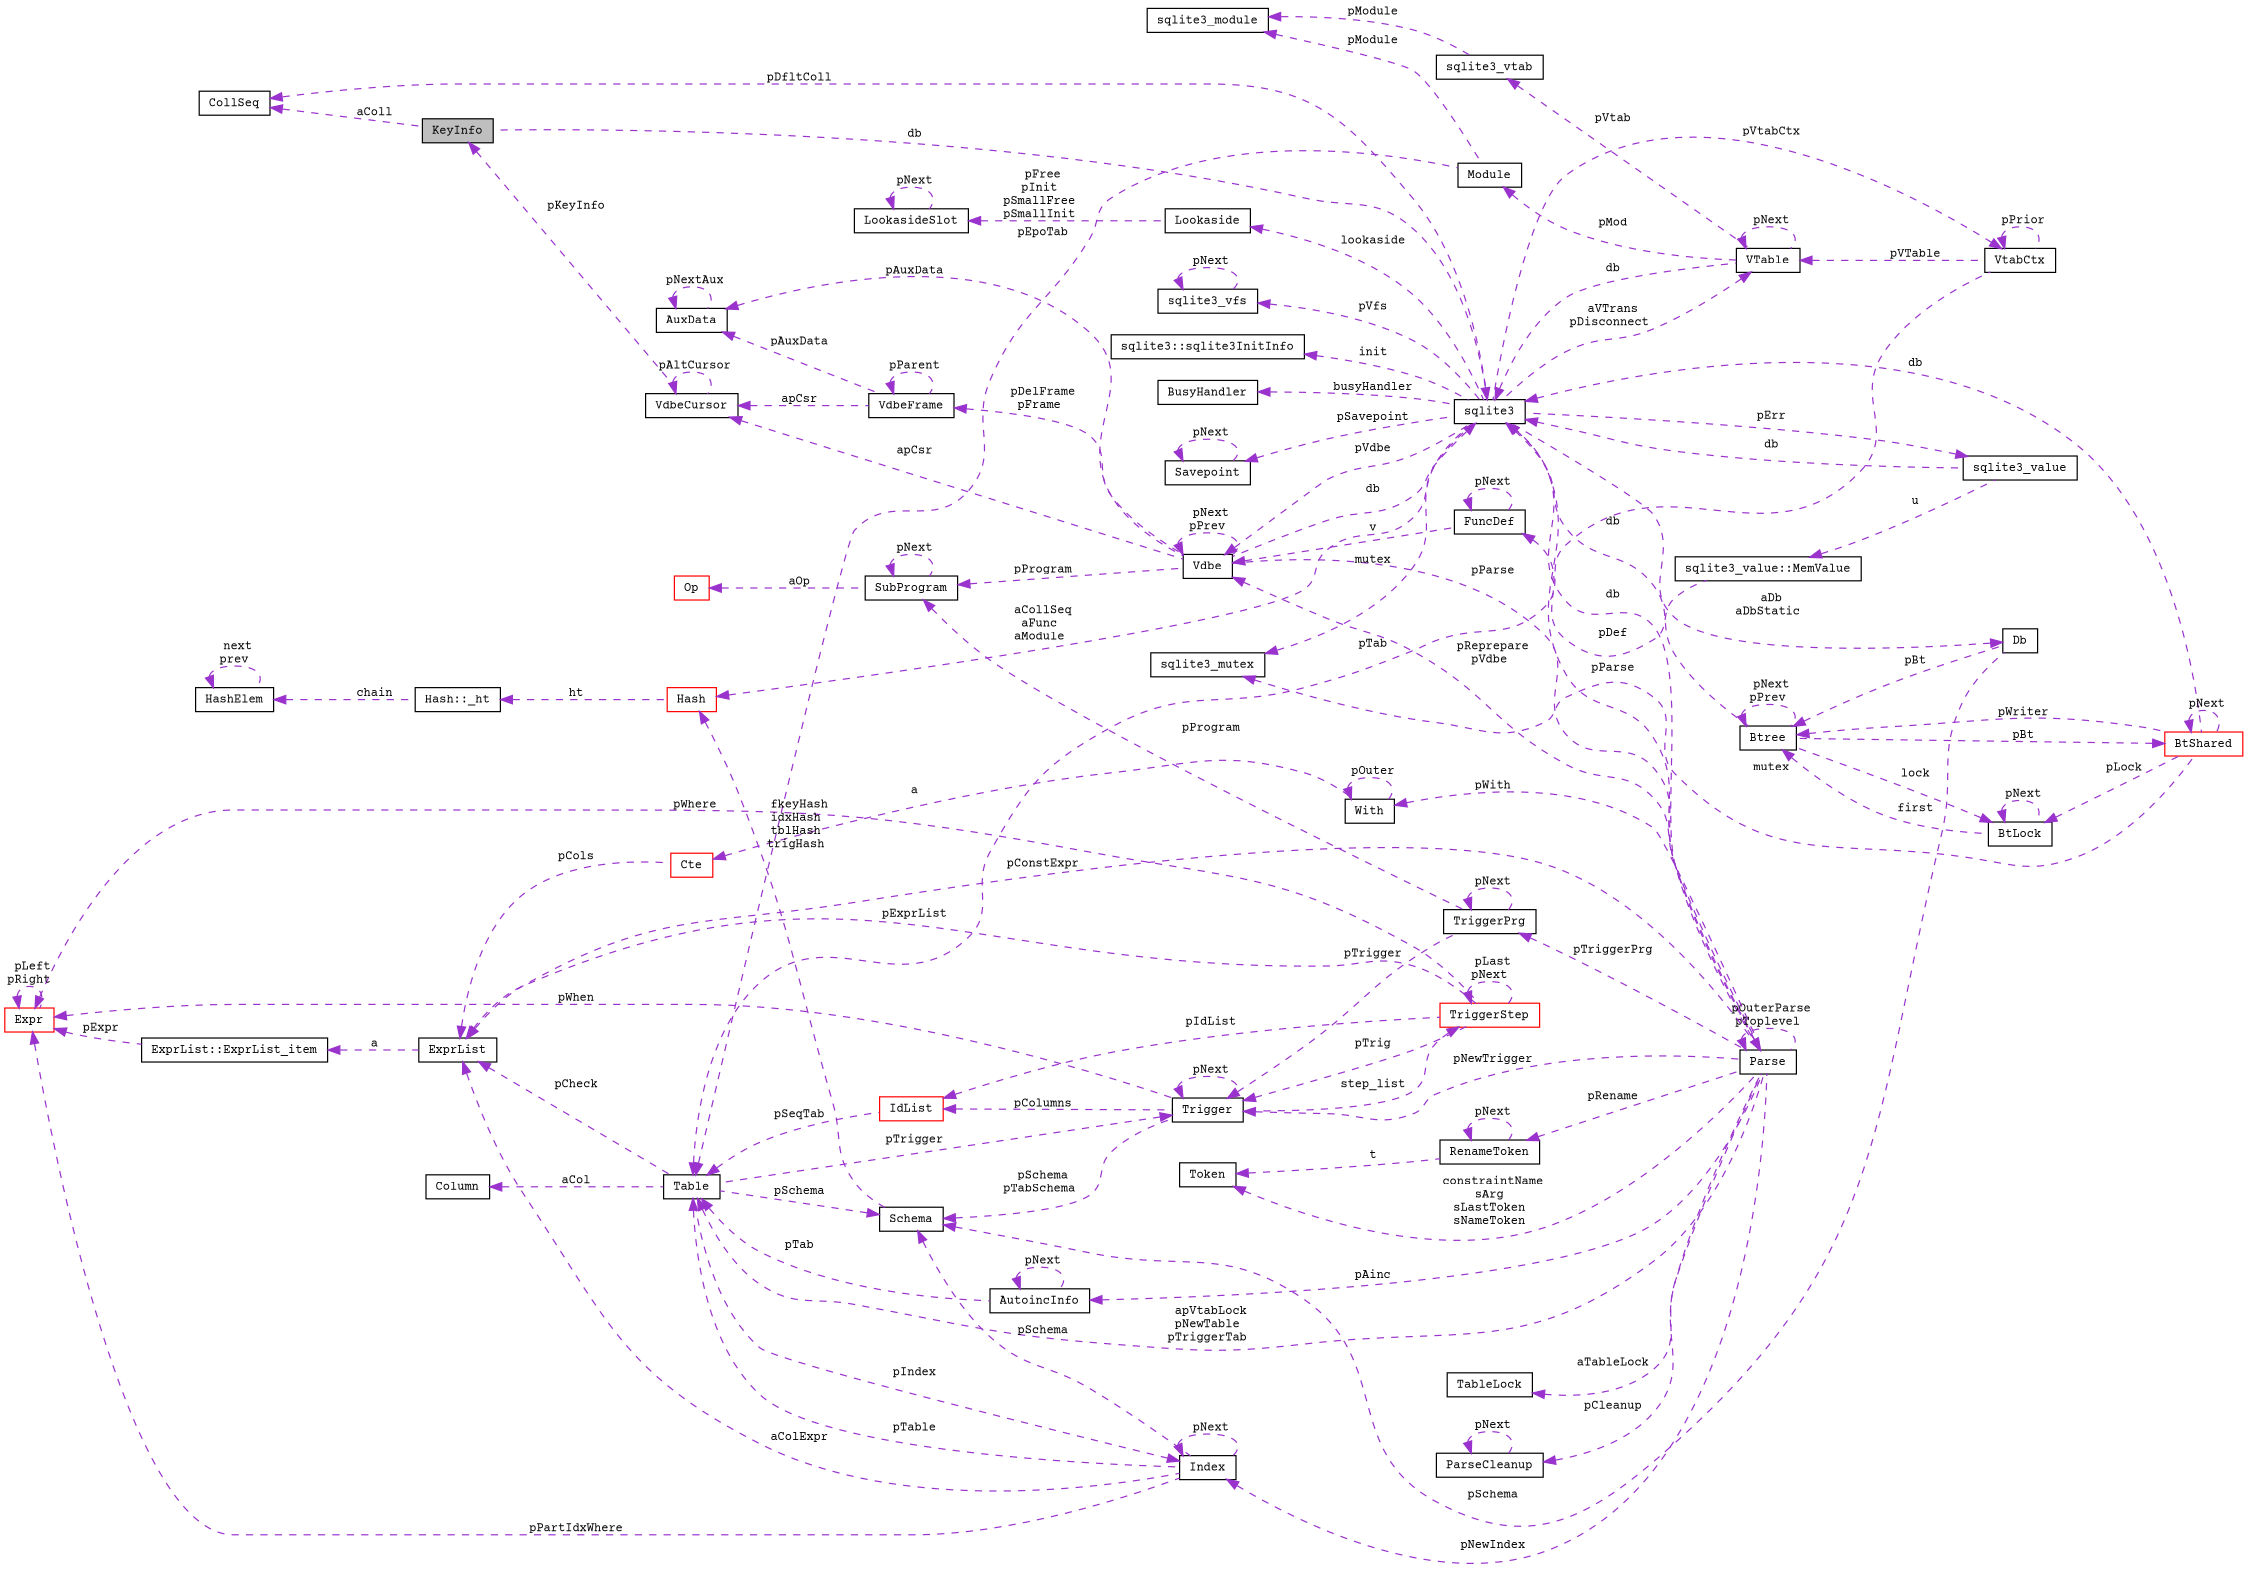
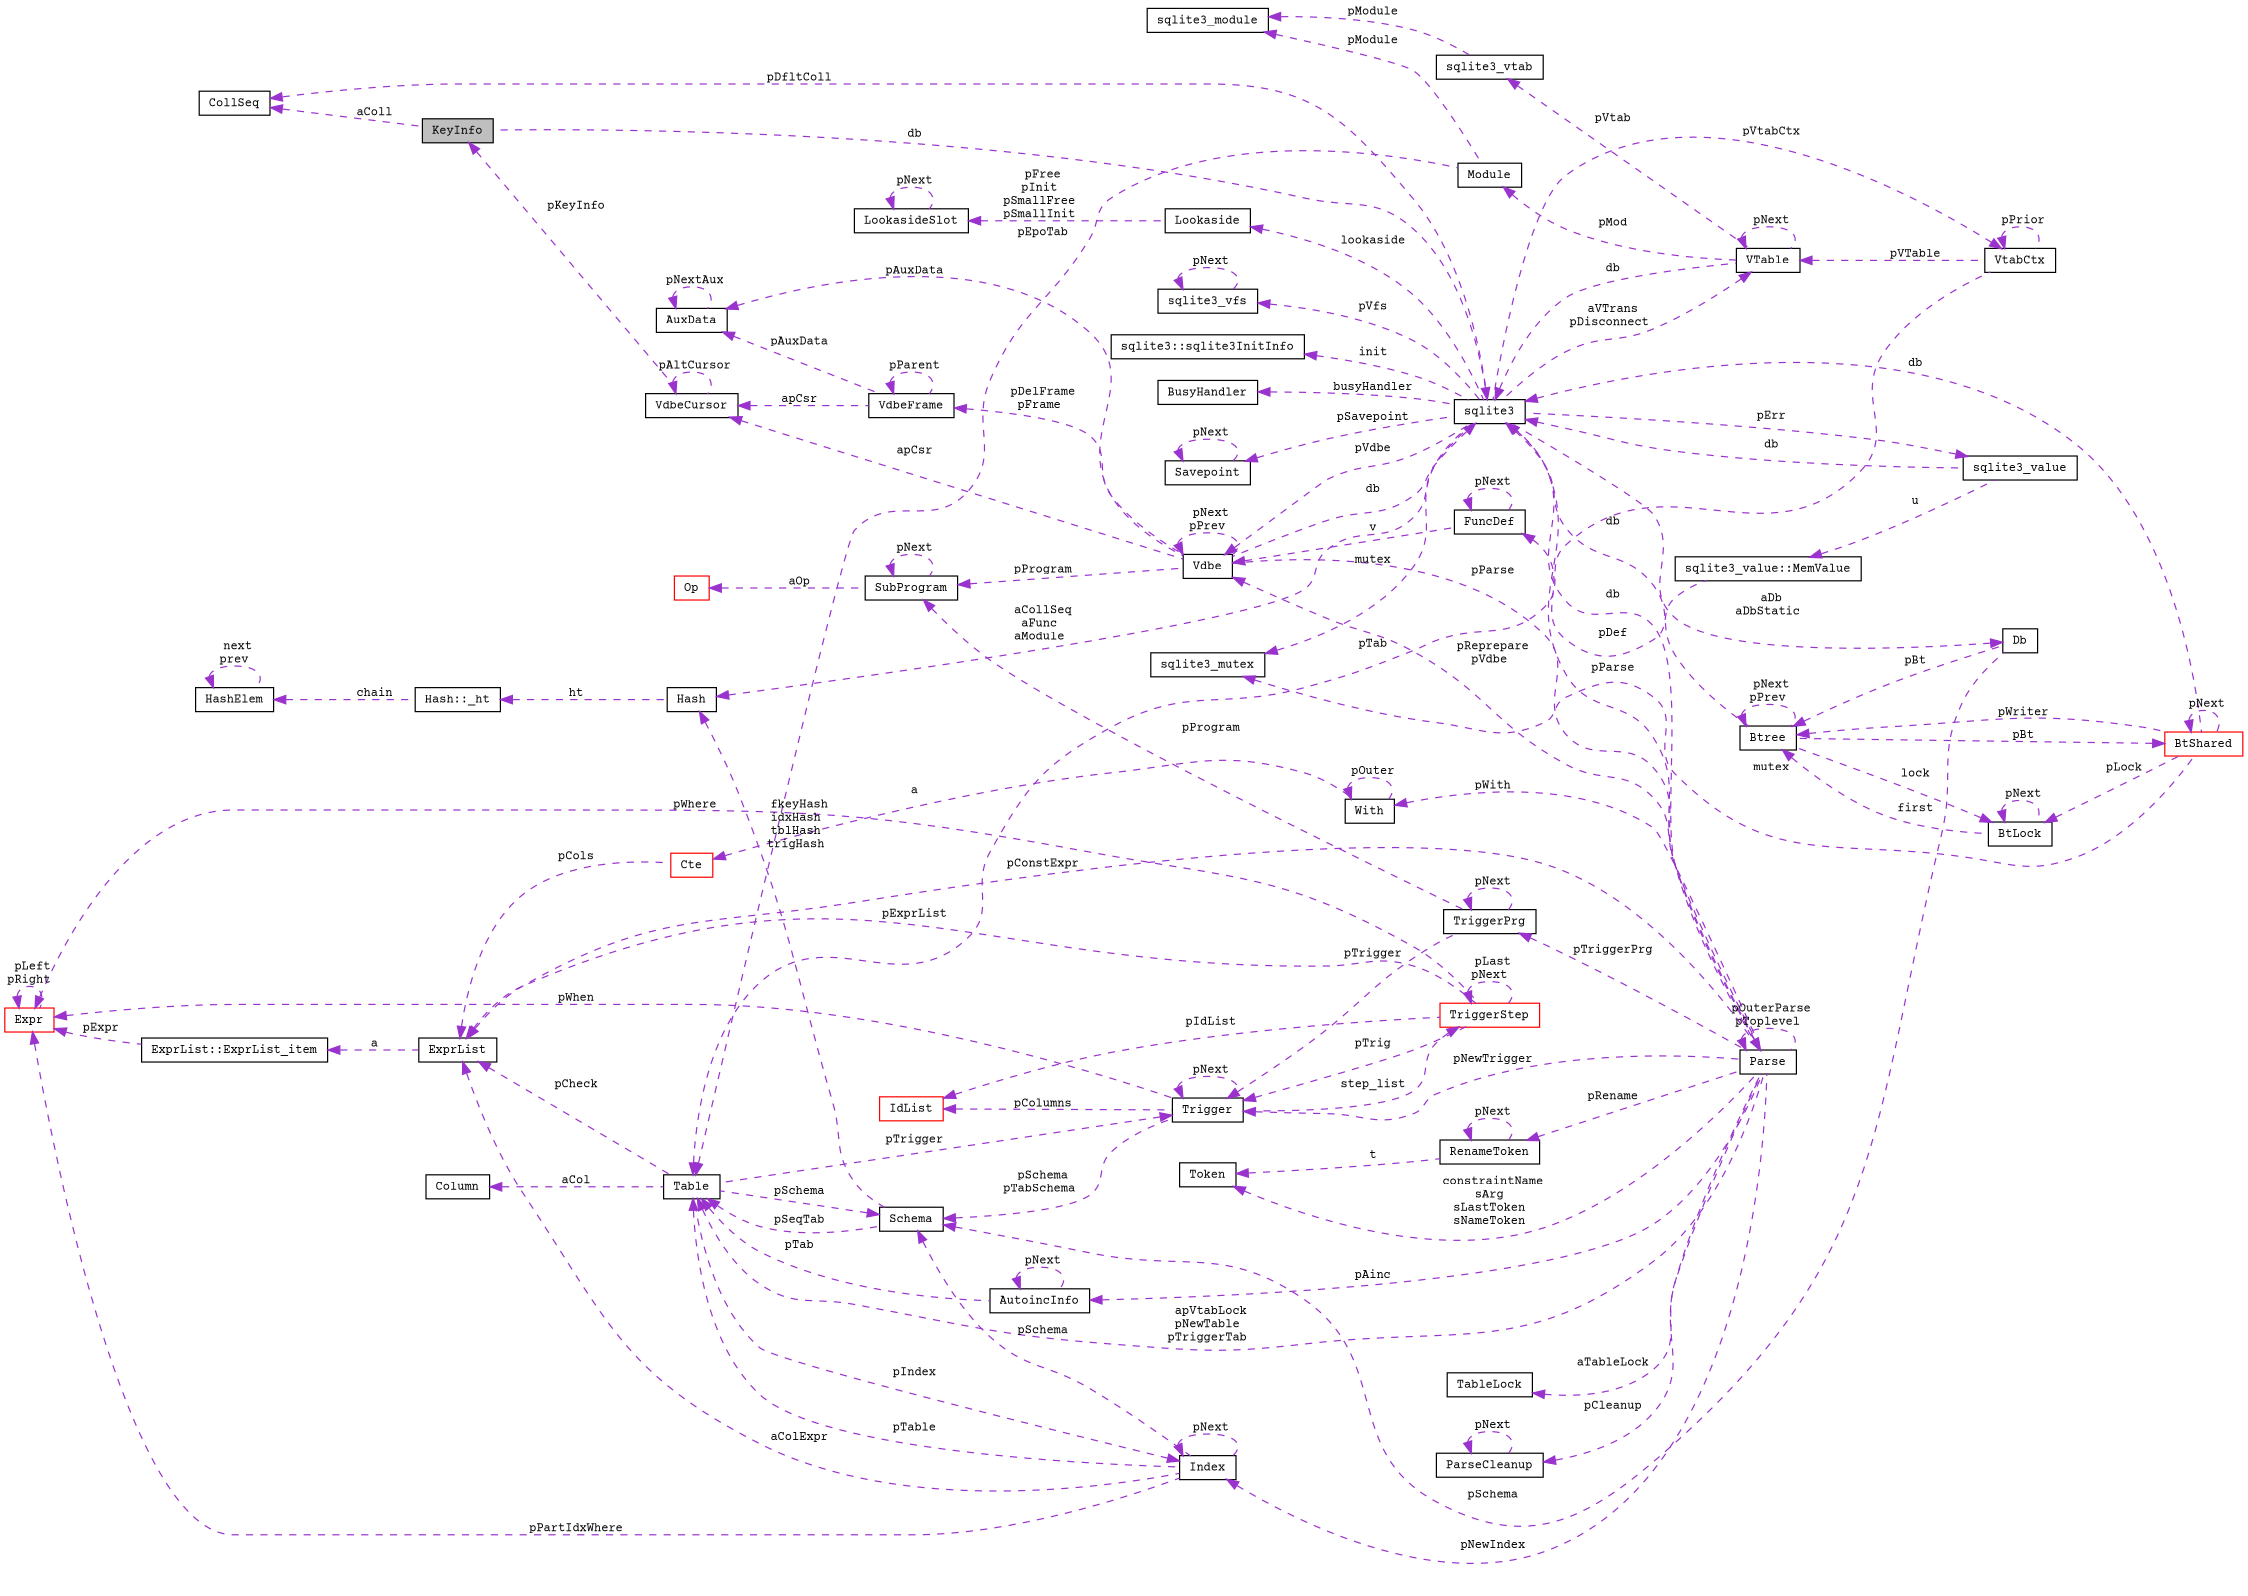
node "Hash": color red -> black
edge "IdList" -> "Table": now "Schema" -> "Table"
